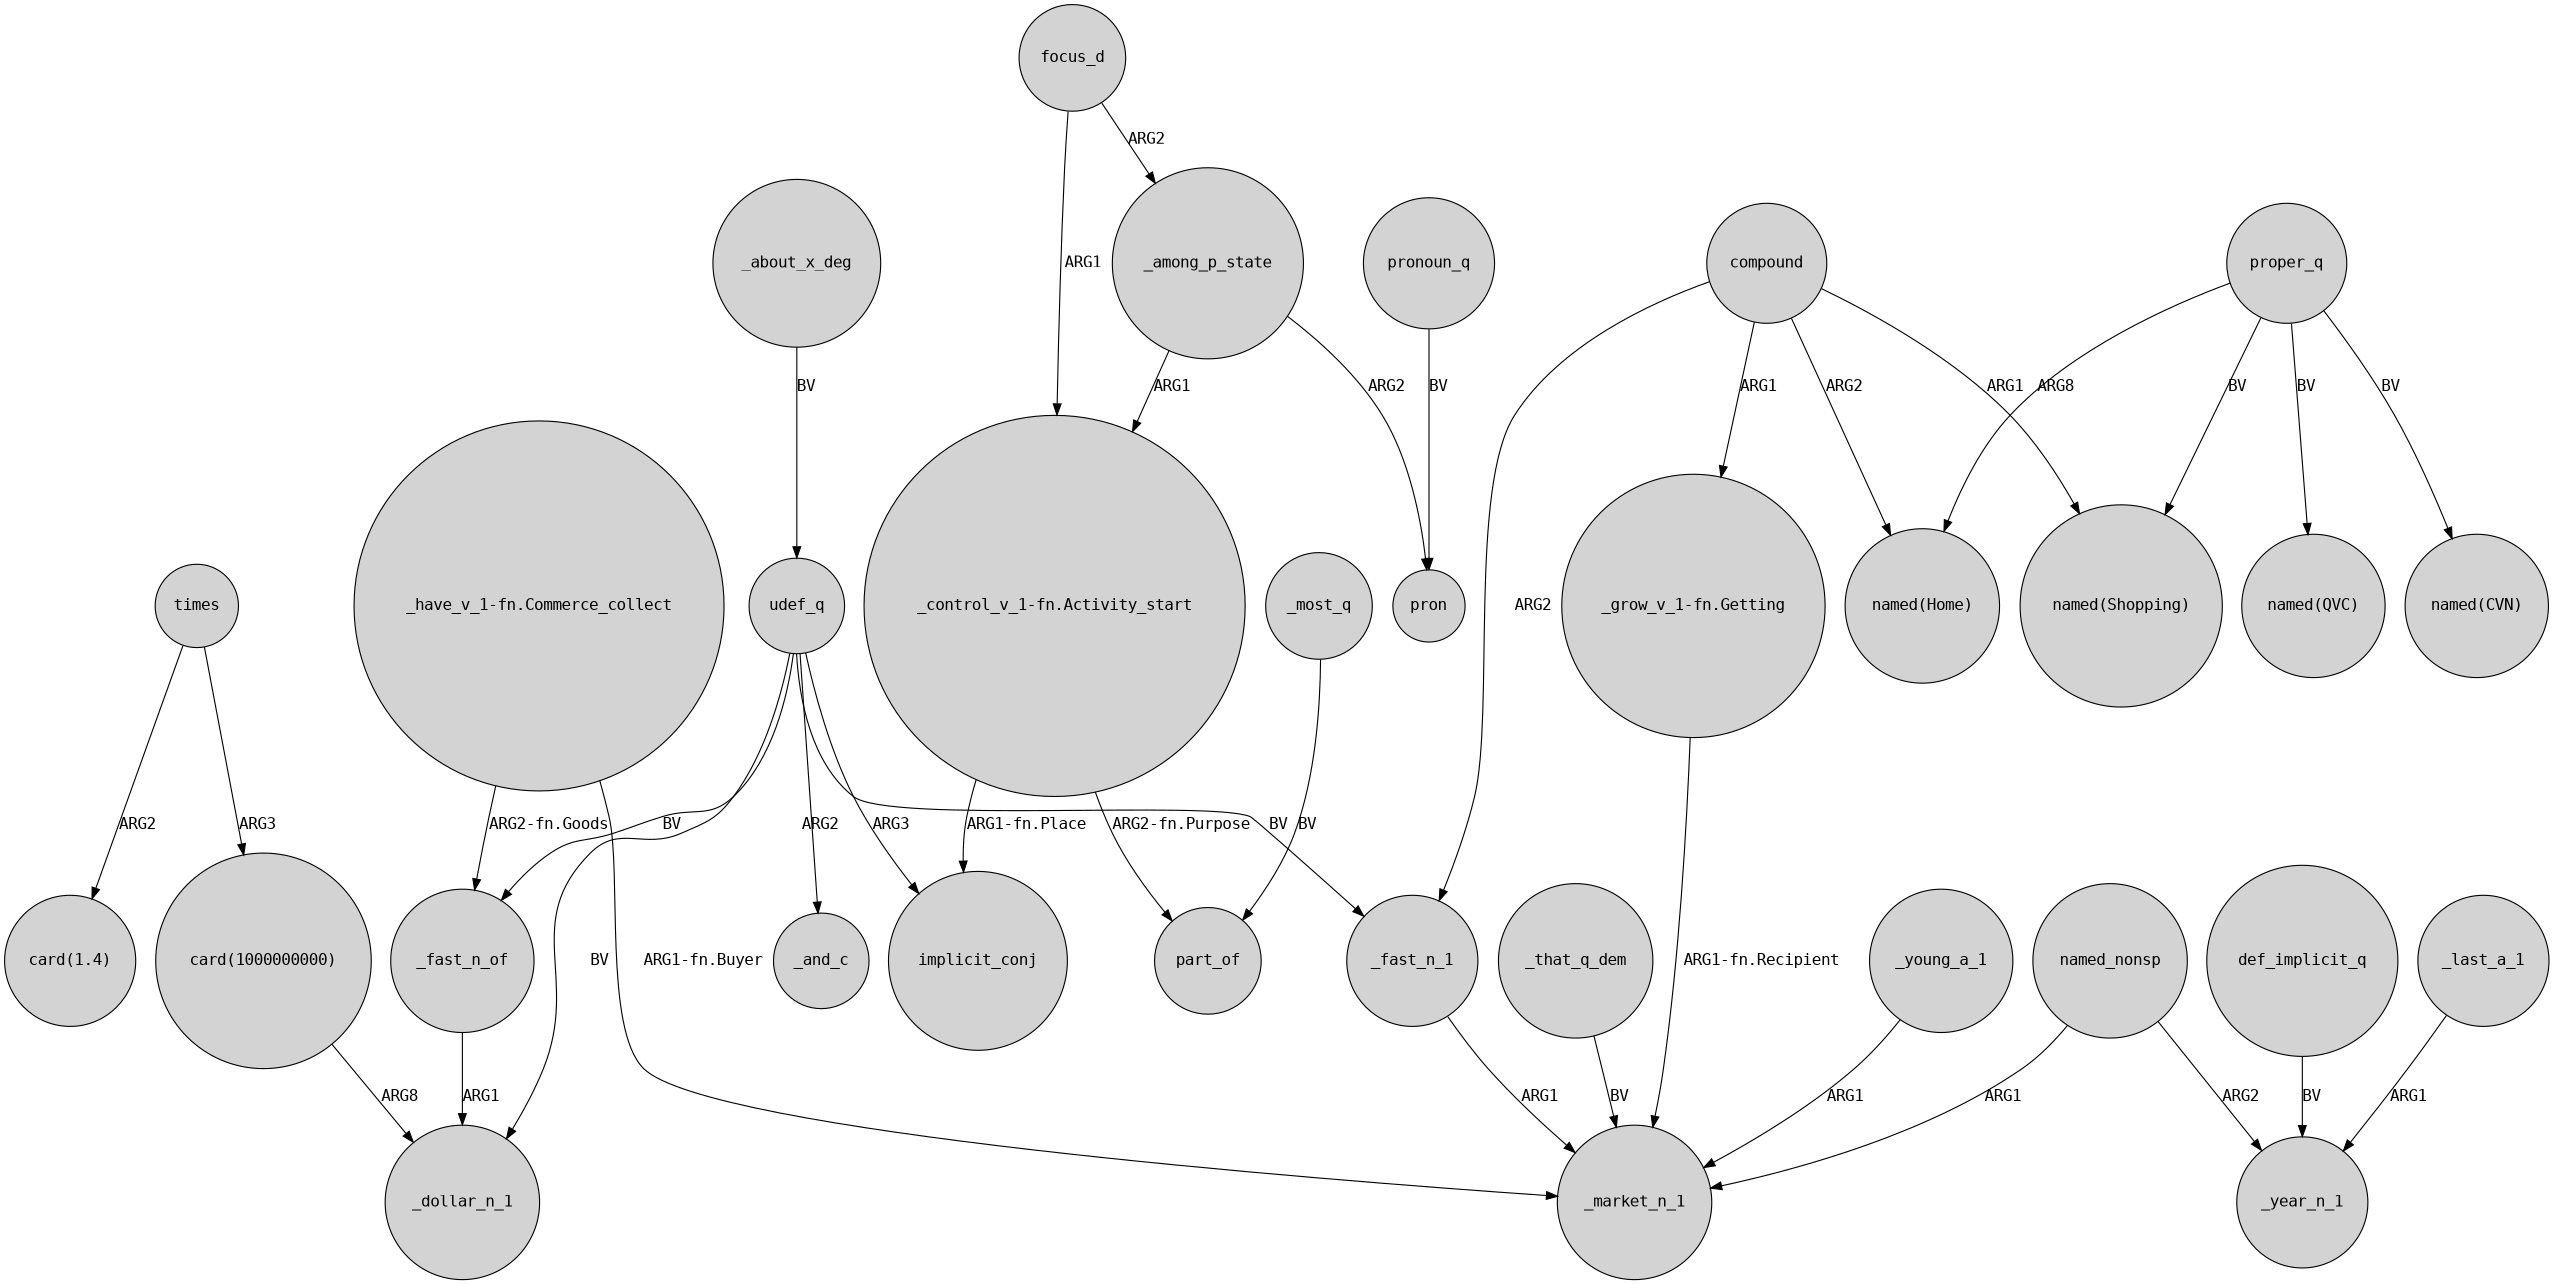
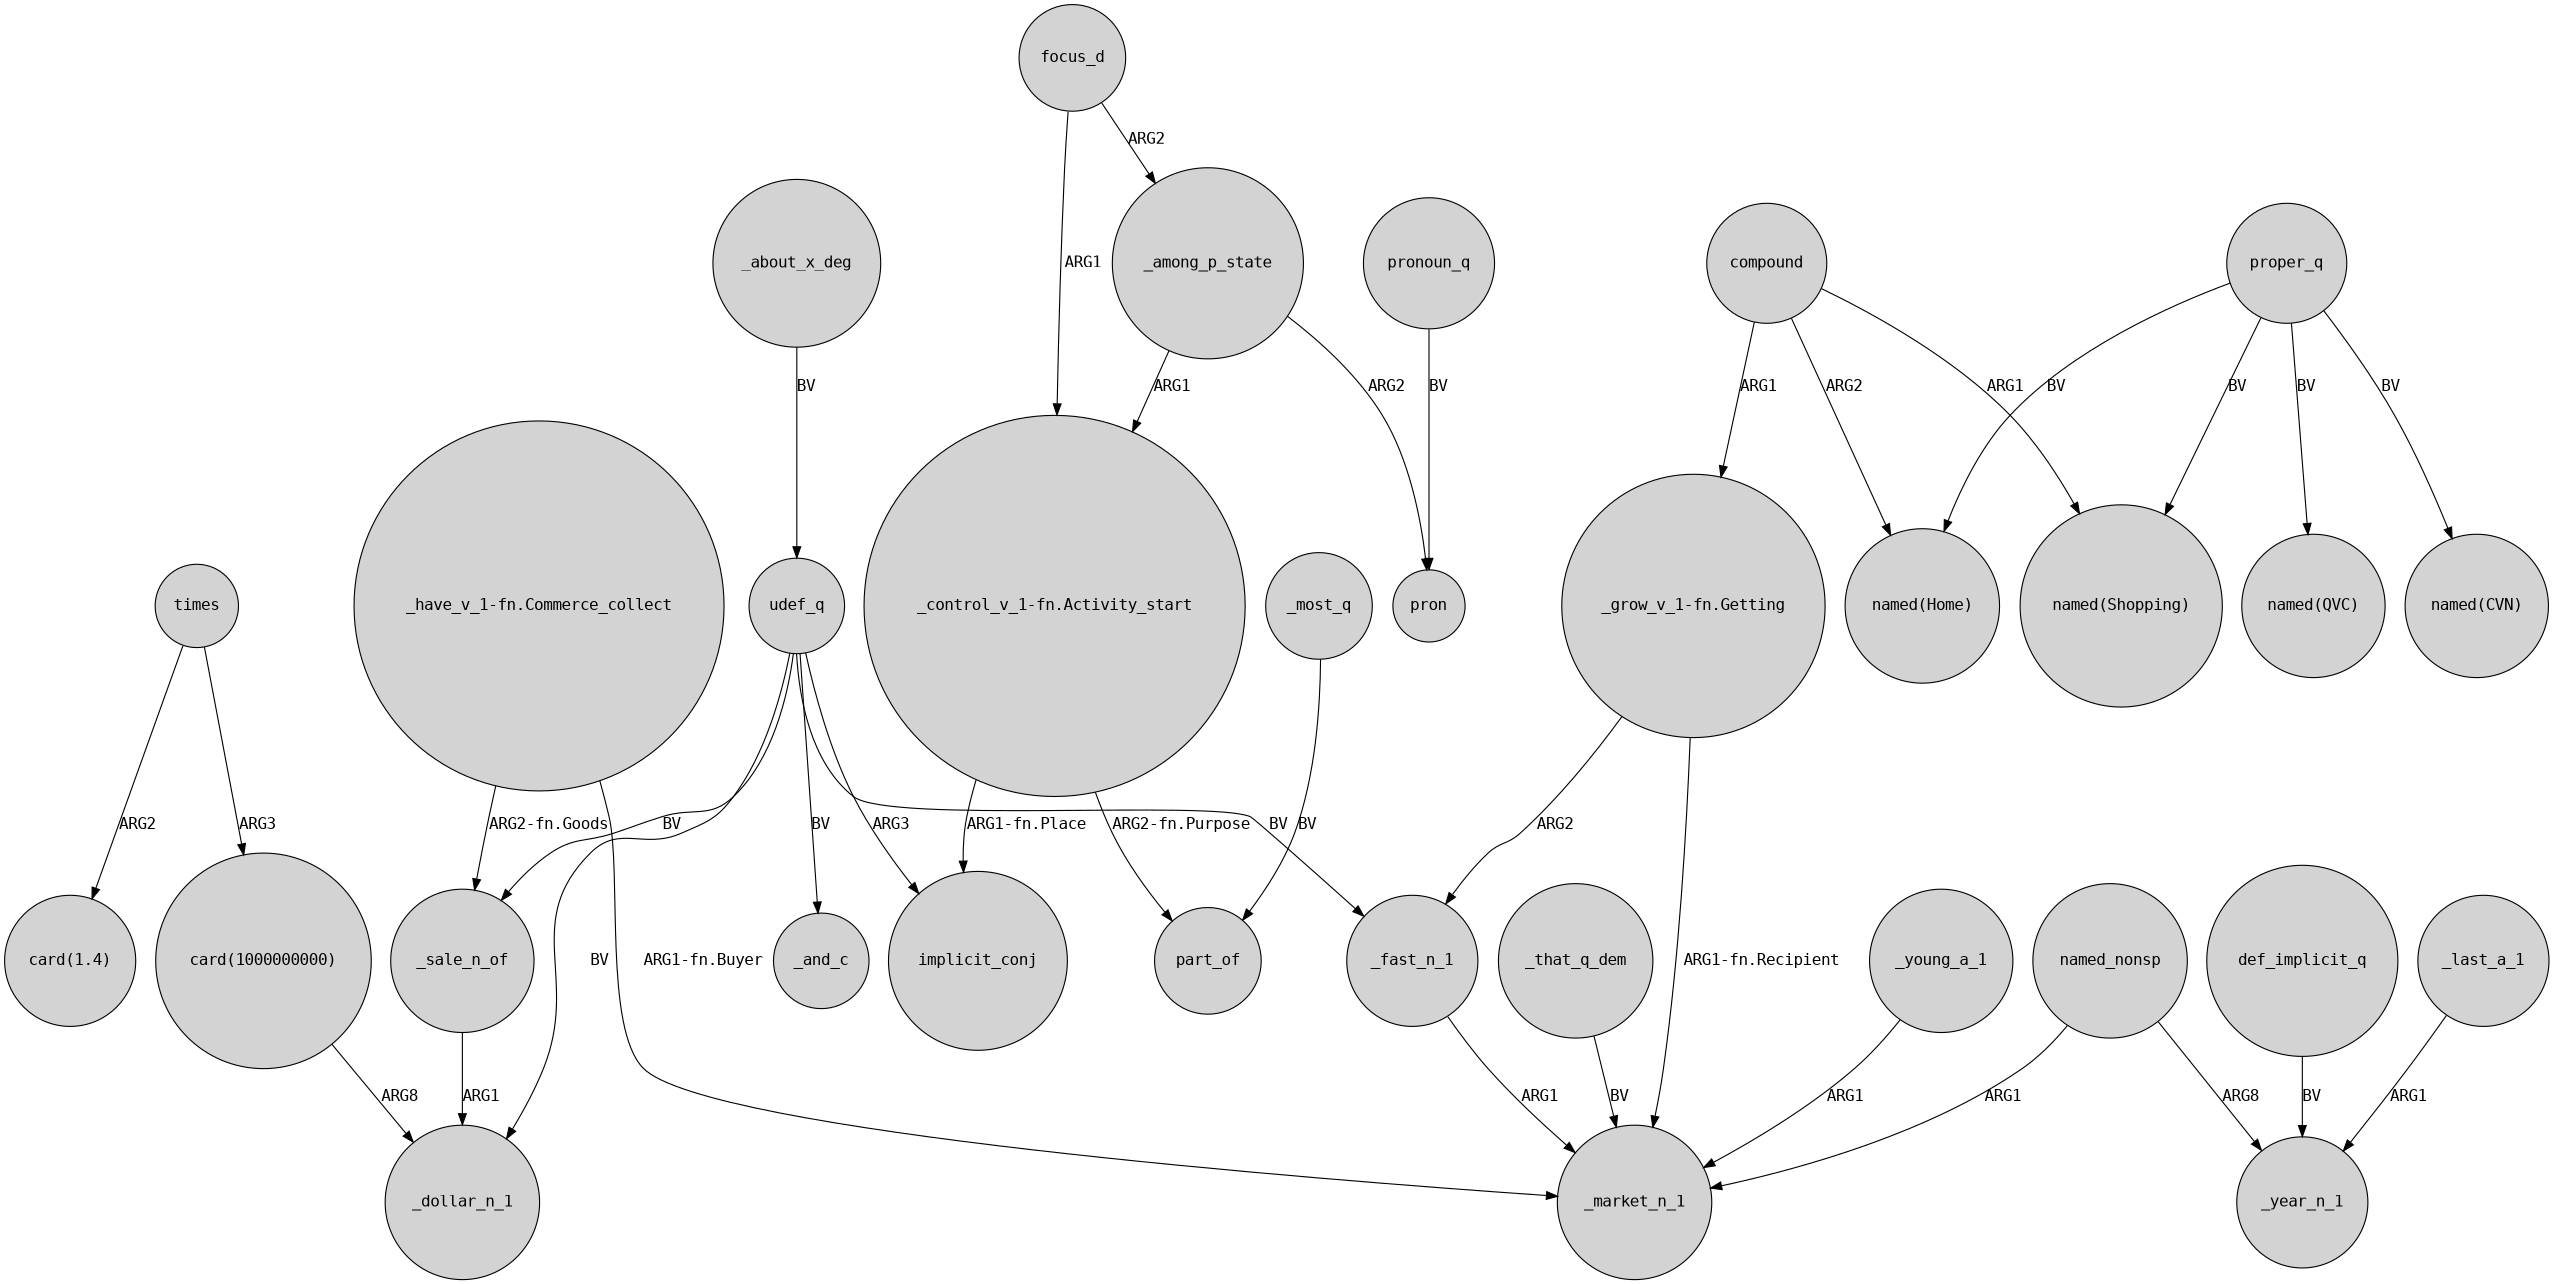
edge "proper_q" -> "named(Home)": label "ARG8" -> "BV"
edge "compound" -> "_fast_n_1": now "_grow_v_1-fn.Getting" -> "_fast_n_1"
edge "udef_q" -> "_and_c": label "ARG2" -> "BV"
node "_fast_n_of": label "_fast_n_of" -> "_sale_n_of"
edge "named_nonsp" -> "_year_n_1": label "ARG2" -> "ARG8"
